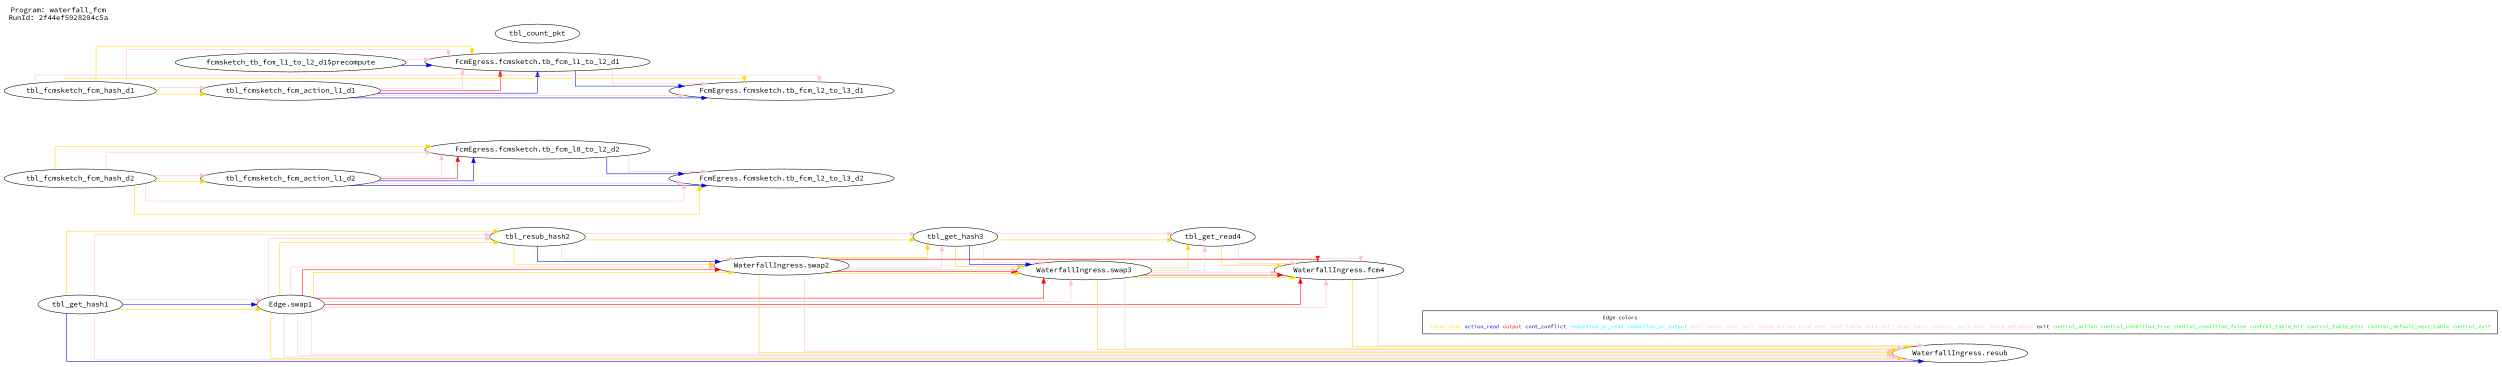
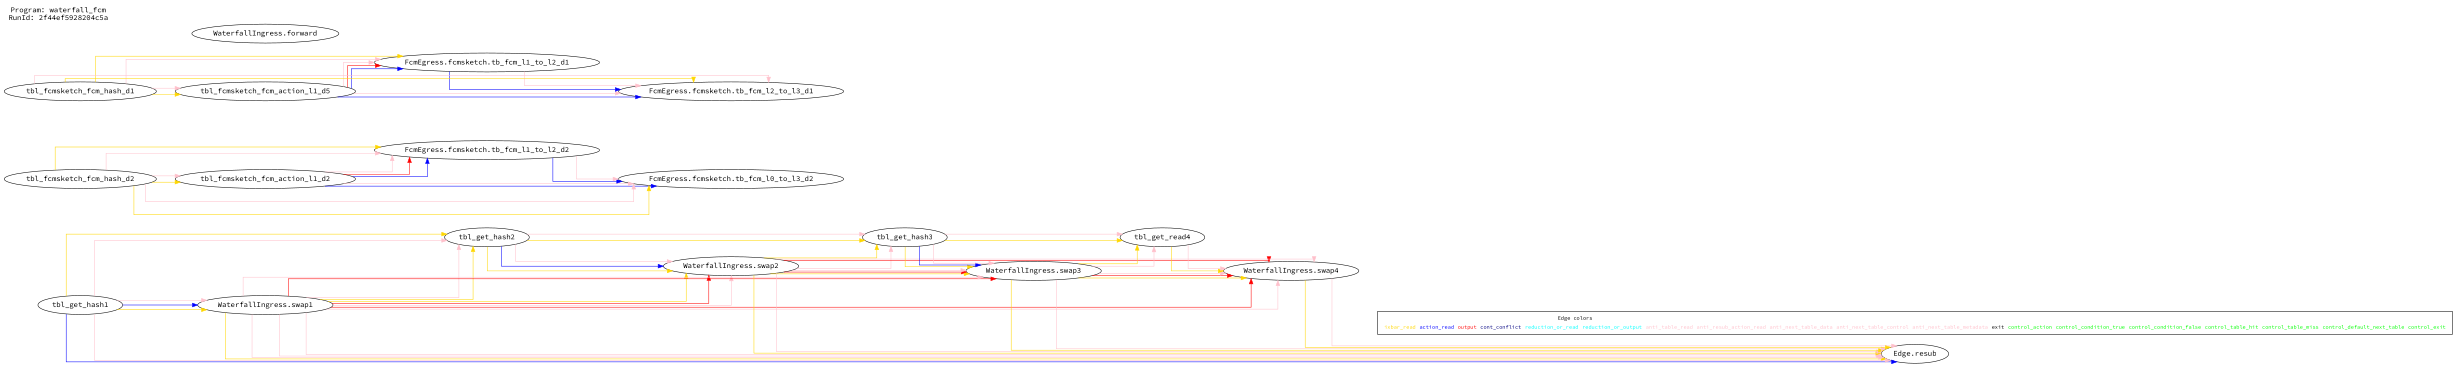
node "WaterfallIngress.forward": added
node "tbl_count_pkt": removed
node "fcmsketch_tb_fcm_l1_to_l2_d1$precompute": removed
node "tbl_fcmsketch_fcm_action_l1_d1": label "tbl_fcmsketch_fcm_action_l1_d1" -> "tbl_fcmsketch_fcm_action_l1_d5"
node "FcmEgress.fcmsketch.tb_fcm_l8_to_l2_d2": label "FcmEgress.fcmsketch.tb_fcm_l8_to_l2_d2" -> "FcmEgress.fcmsketch.tb_fcm_l1_to_l2_d2"
node "FcmEgress.fcmsketch.tb_fcm_l2_to_l3_d2": label "FcmEgress.fcmsketch.tb_fcm_l2_to_l3_d2" -> "FcmEgress.fcmsketch.tb_fcm_l0_to_l3_d2"
node "tbl_resub_hash2": label "tbl_resub_hash2" -> "tbl_get_hash2"
node "WaterfallIngress.fcm4": label "WaterfallIngress.fcm4" -> "WaterfallIngress.swap4"
node "Edge.swap1": label "Edge.swap1" -> "WaterfallIngress.swap1"
node "WaterfallIngress.resub": label "WaterfallIngress.resub" -> "Edge.resub"
